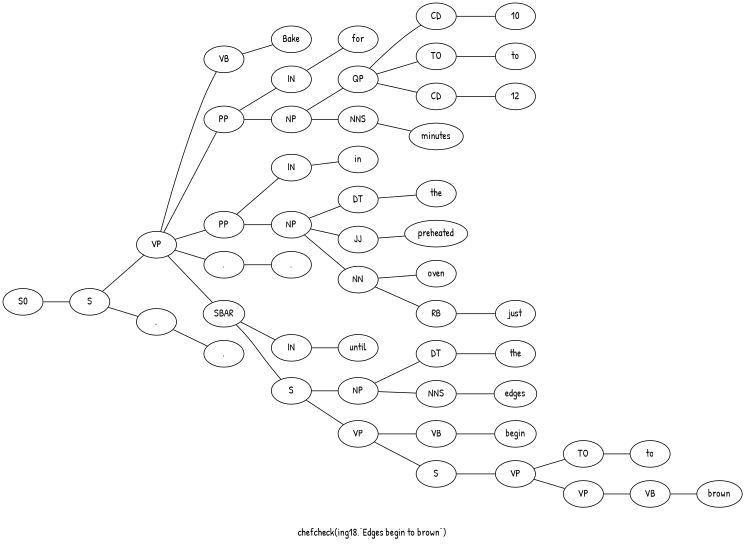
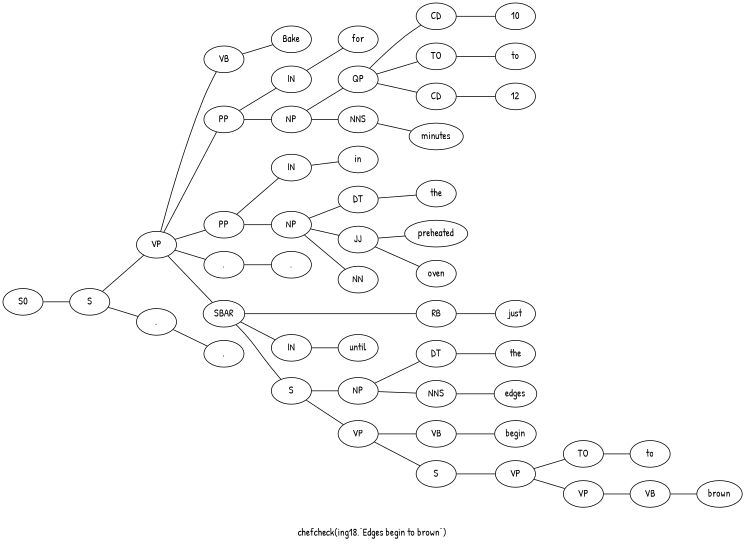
edge "oven" -- "NN": now "oven" -- "JJ"
edge "NN" -- "RB": now "SBAR" -- "RB"
